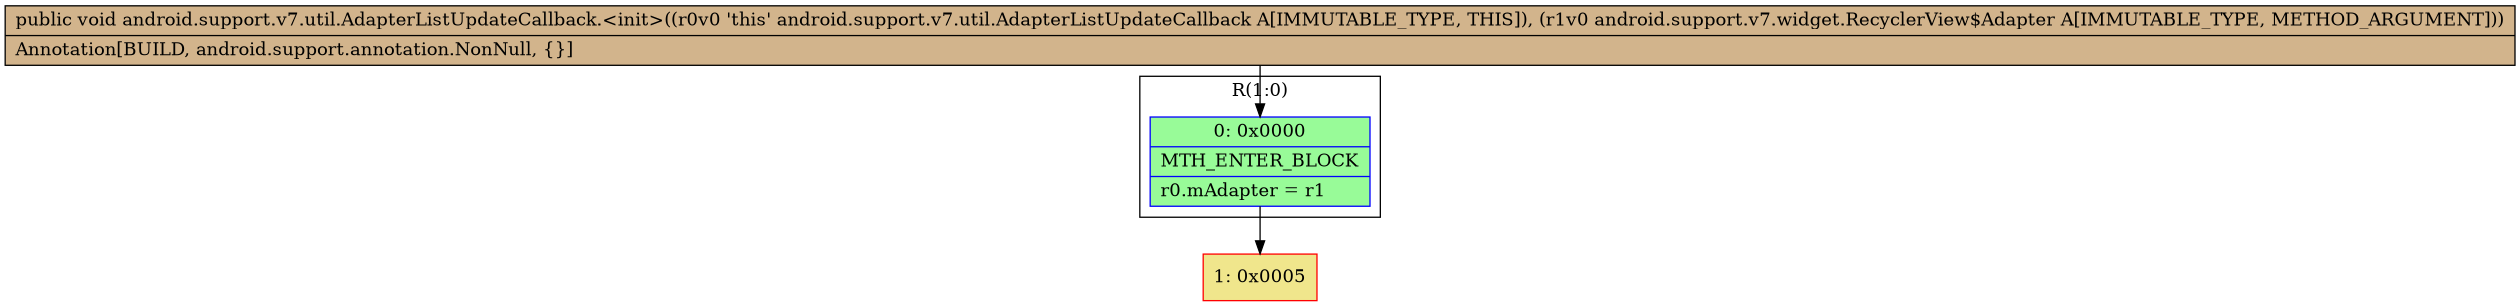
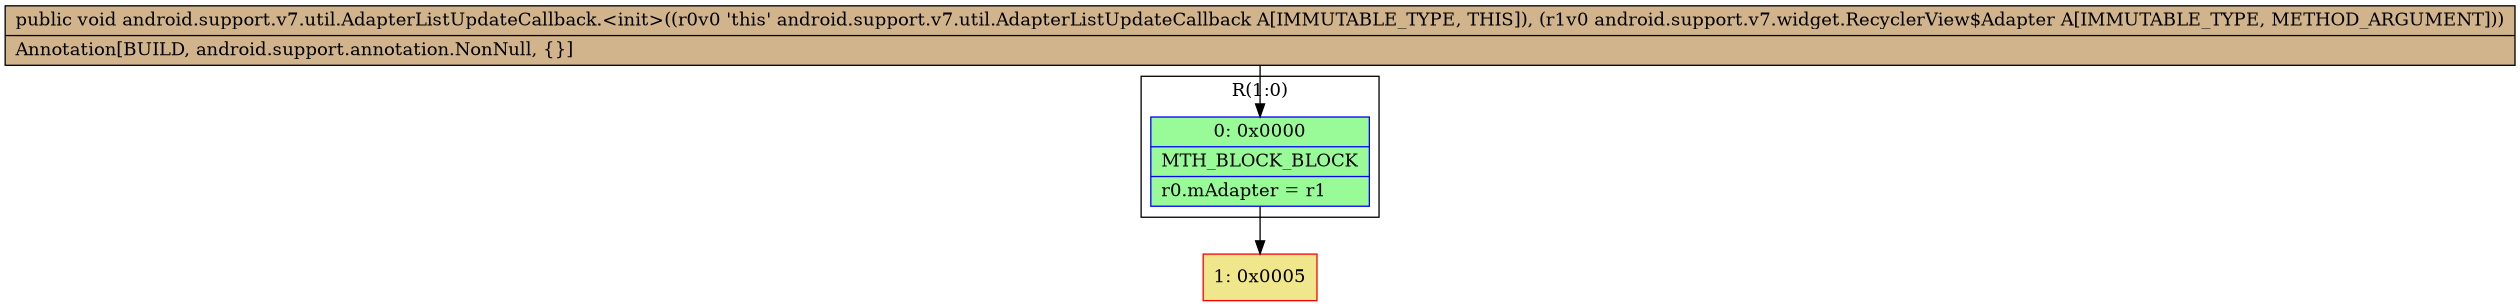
node "0: 0x0000": text "MTH_ENTER_BLOCK" -> "MTH_BLOCK_BLOCK"
